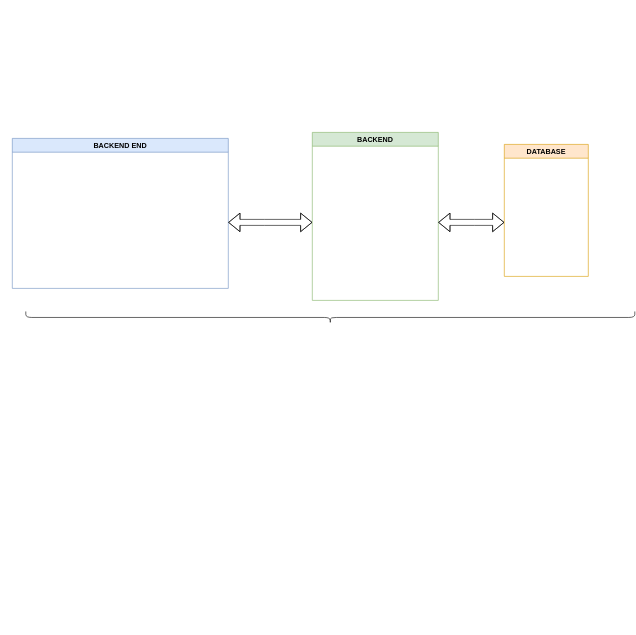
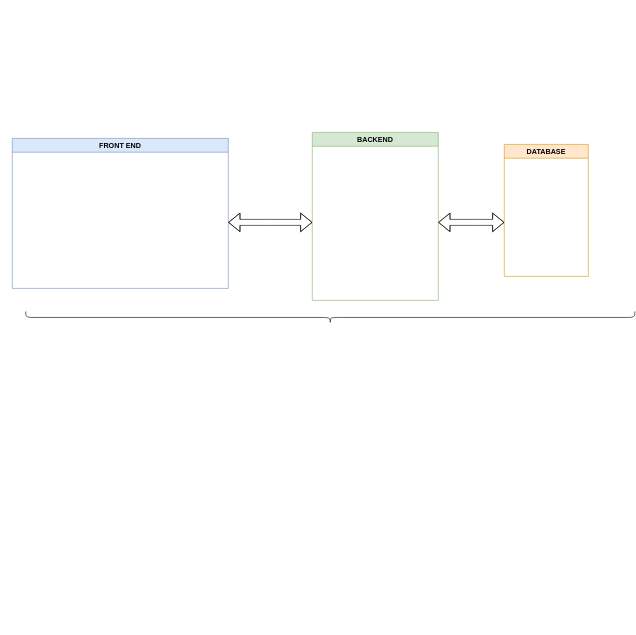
node "BACKEND END": label "BACKEND END" -> "FRONT END"
